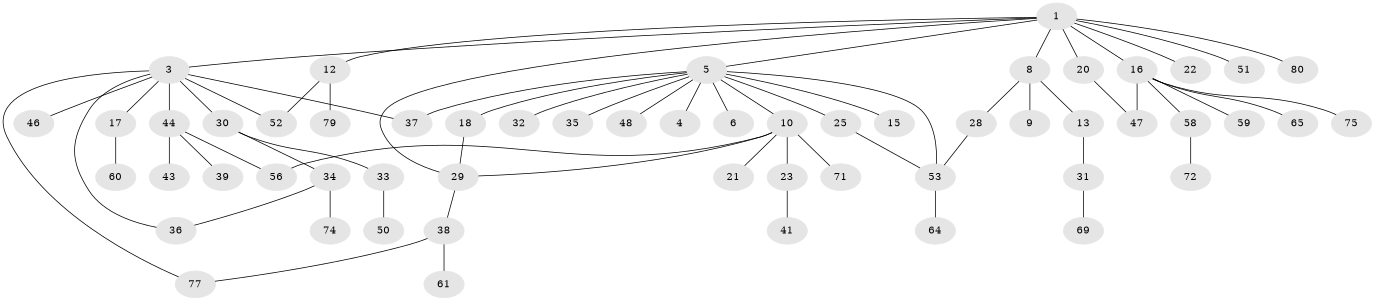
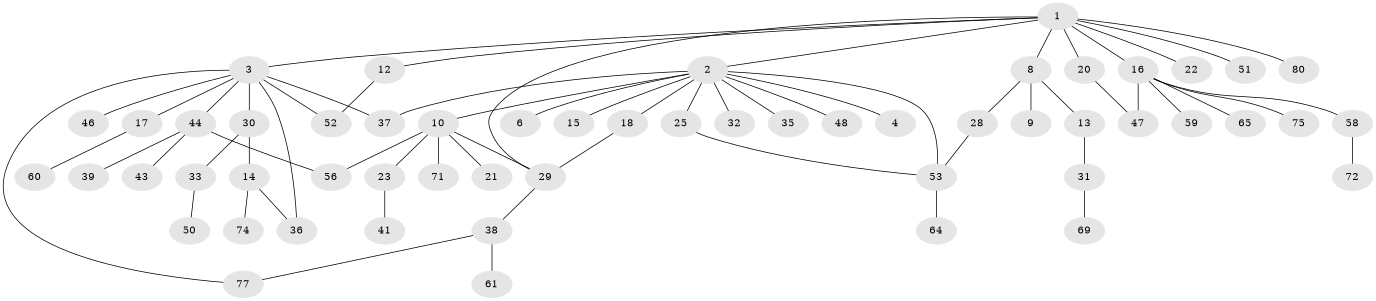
node "5": label "5" -> "2"
node "79": removed
node "34": label "34" -> "14"
